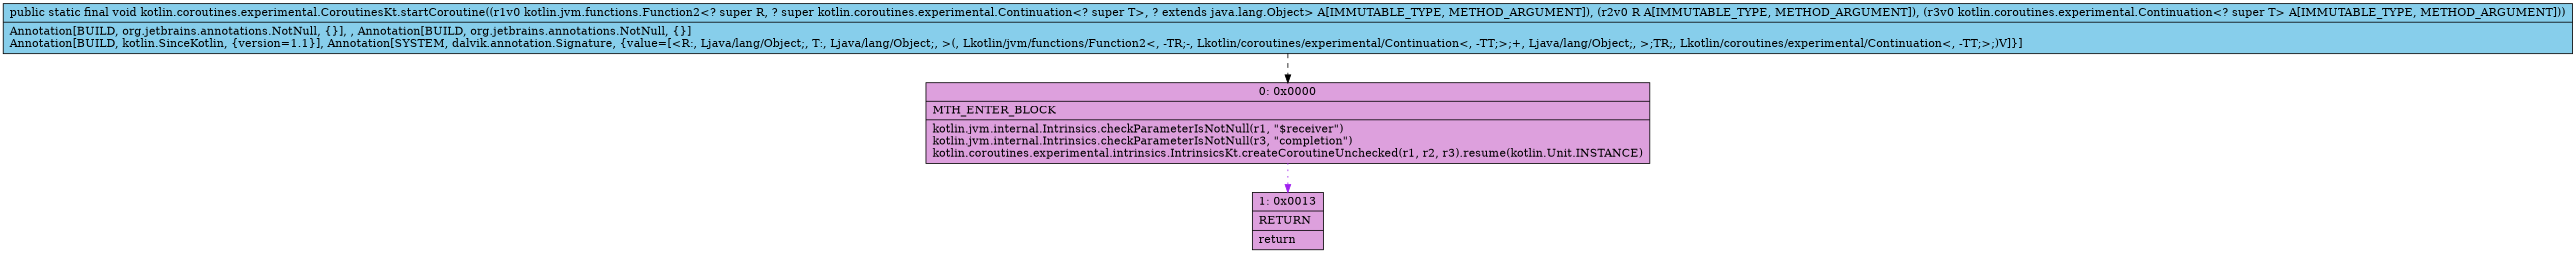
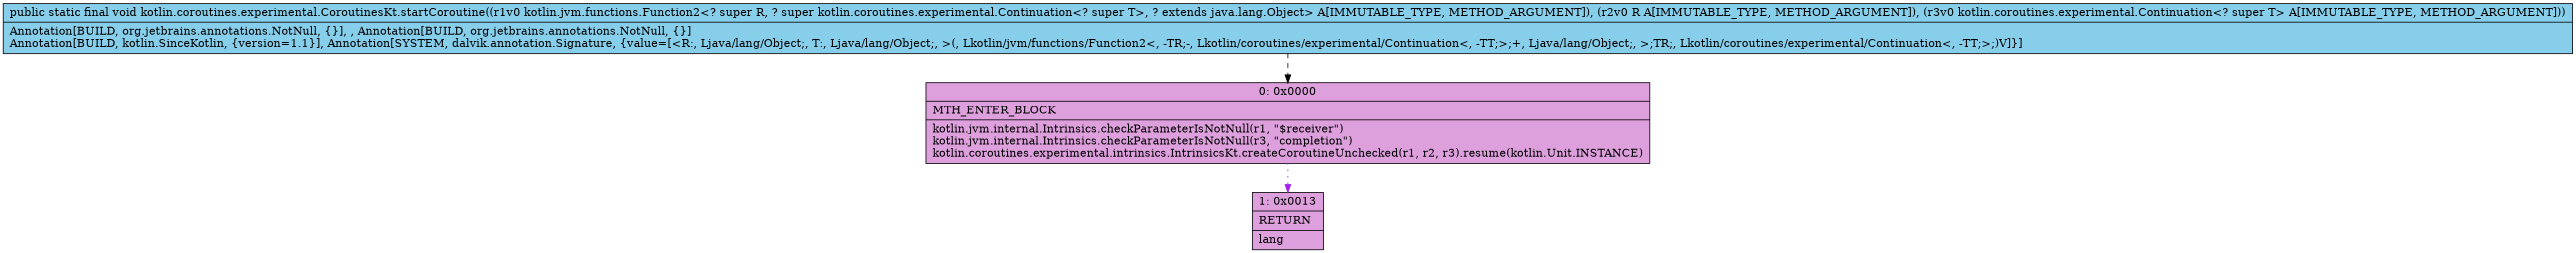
node "1: 0x0013": text "return" -> "lang"
